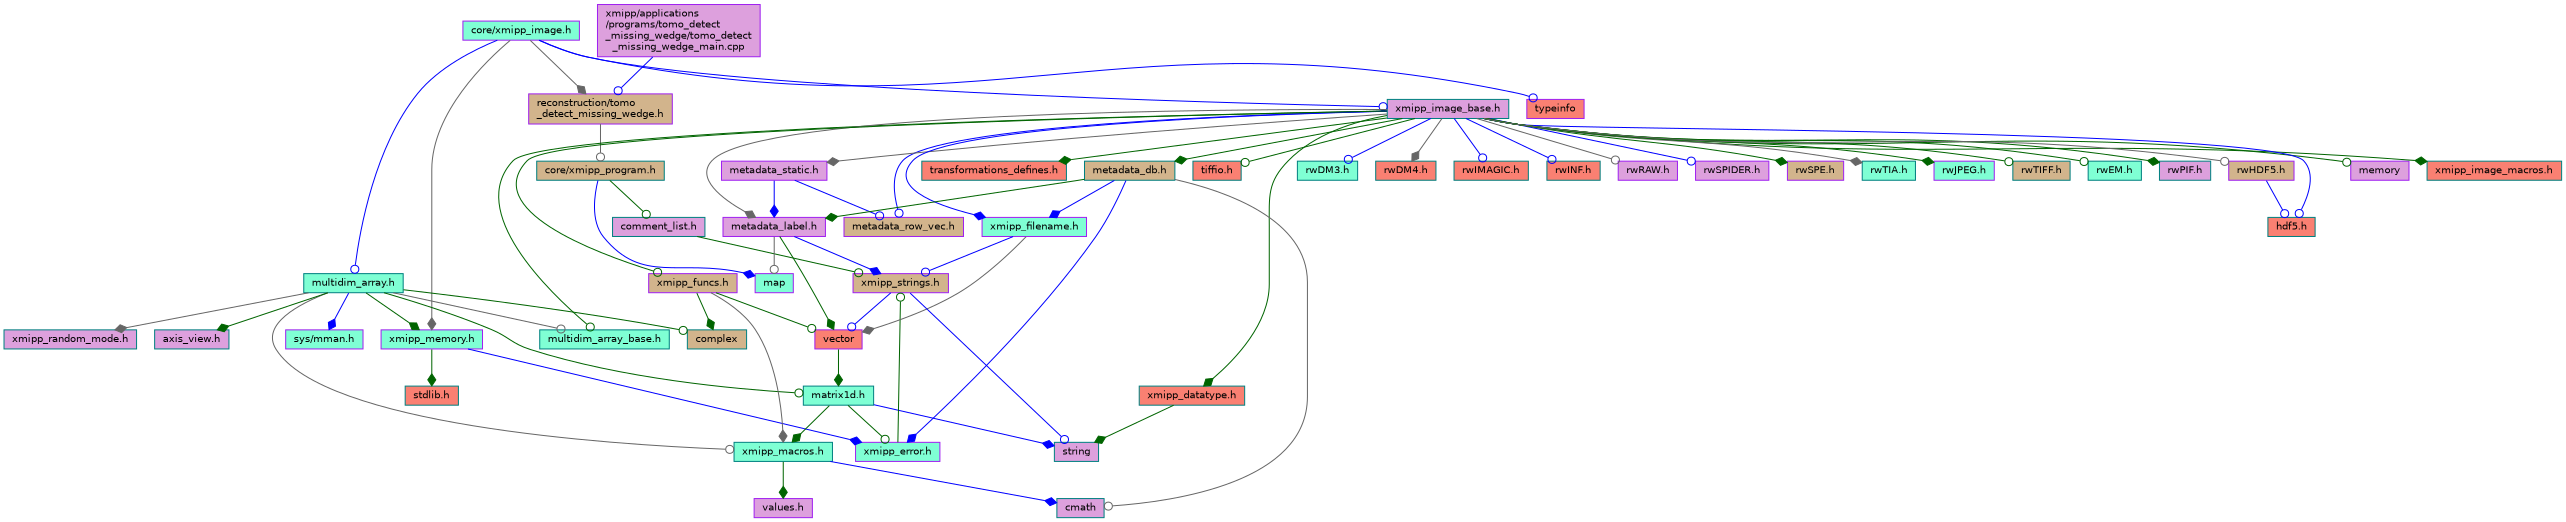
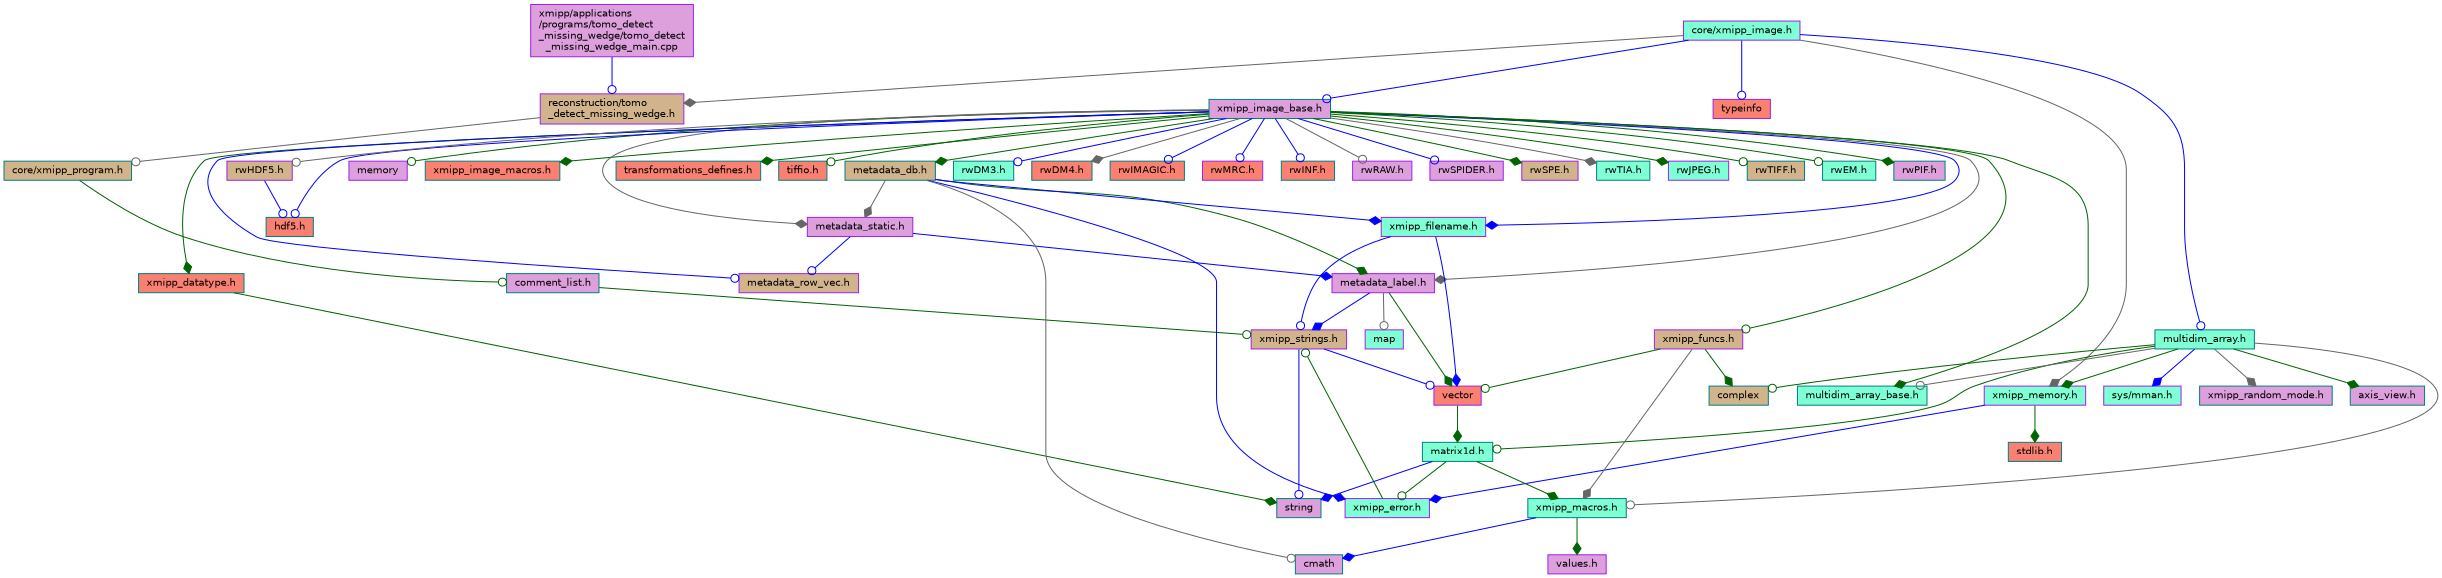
edge "xmipp_image_base.h" -> "multidim_array_base.h": arrowhead odot -> diamond
node "rwMRC.h": added
edge "metadata_db.h" -> "metadata_static.h": added
edge "core/xmipp_program.h" -> "map": removed
edge "xmipp_filename.h" -> "vector": color gray40 -> blue
